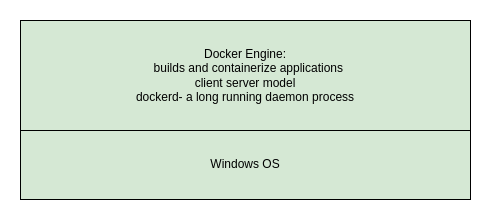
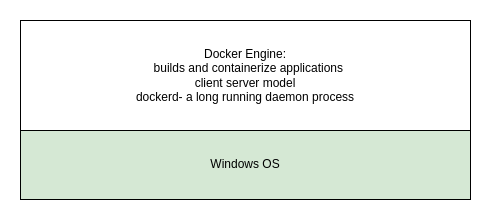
node "Docker Engine: builds and containerize applications client server model dockerd- a long running daemon process": fillcolor #d5e8d4 -> #ffffff
